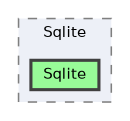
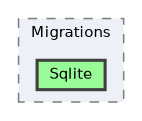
cluster "Sqlite": label "Sqlite" -> "Migrations"
